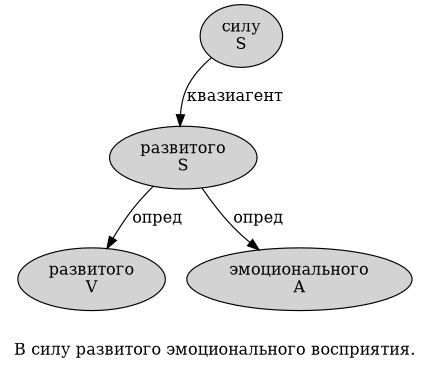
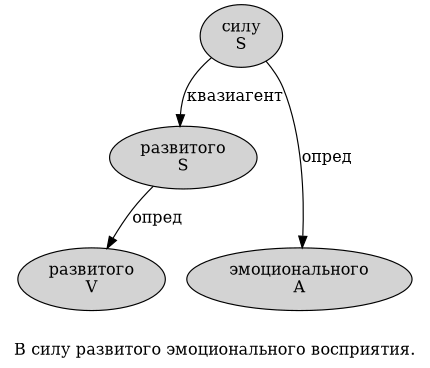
edge "развитого S" -> "эмоционального A": now "силу S" -> "эмоционального A"
